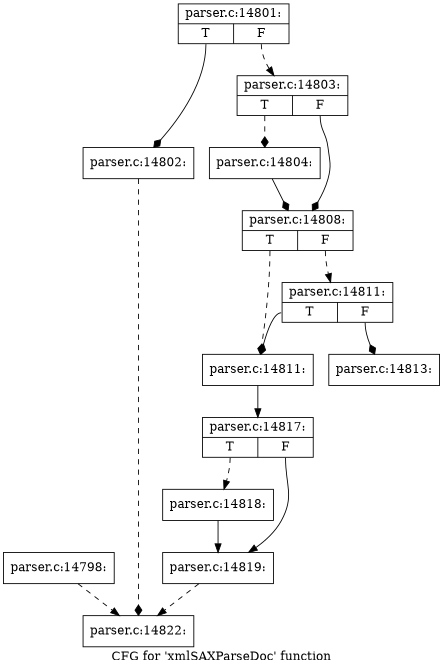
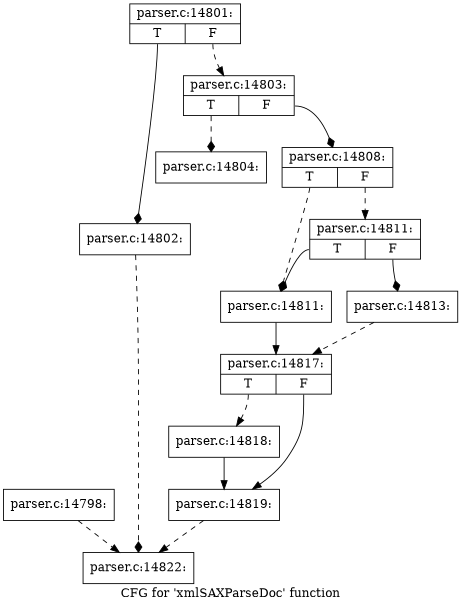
edge "parser.c:14804:" -> "parser.c:14808:": removed
edge "parser.c:14813:" -> "parser.c:14817:": added
